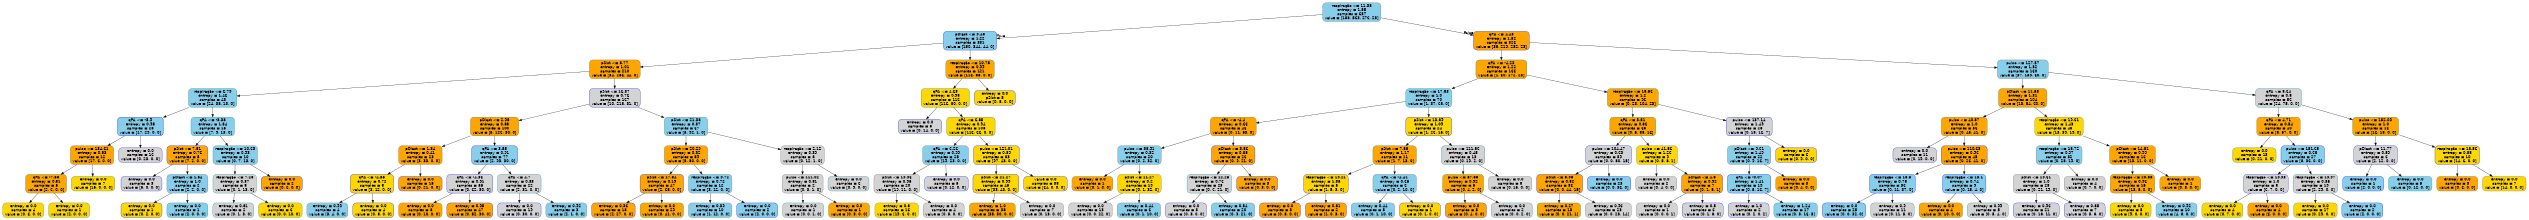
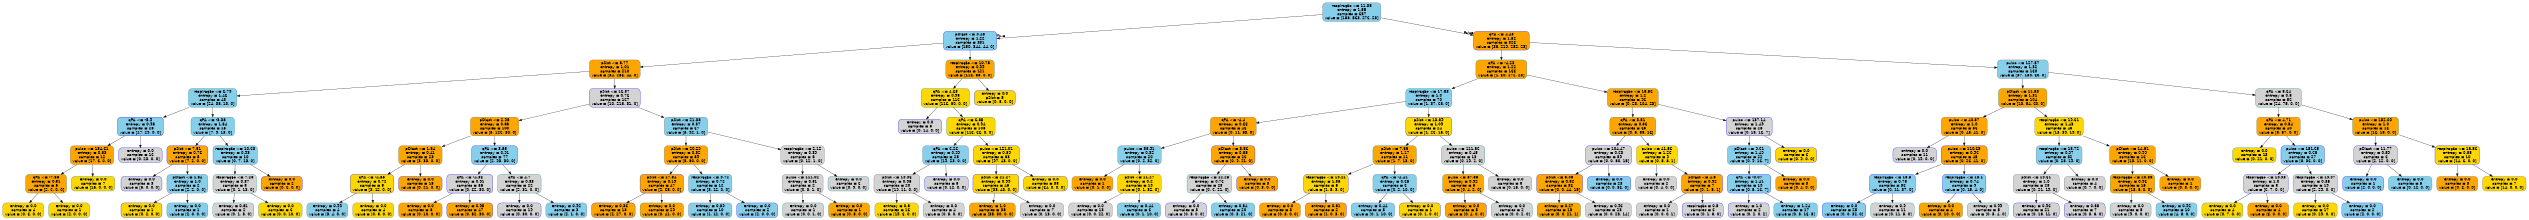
node "value = 0.0 samples = 38 value = [64, 0, 0, 0]": label "value = 0.0 samples = 38 value = [64, 0, 0, 0]" -> "entropy = 0.0 samples = 38 value = [64, 0, 0, 0]"
node "entropy = 0.0 samples = 4 value = [0, 8, 0, 0]": color blue -> gray40
node "entropy = 0.0 samples = 3 value = [0, 5, 0, 0]": color blue -> gray40
node "entropy = 0.5 samples = 6 value = [0, 1, 8, 0]": label "entropy = 0.5 samples = 6 value = [0, 1, 8, 0]" -> "respiração = 0.5 samples = 6 value = [0, 1, 8, 0]"
node "entropy = 0.0 samples = 5 value = [9, 0, 0, 0]": fillcolor gold -> lightgrey
